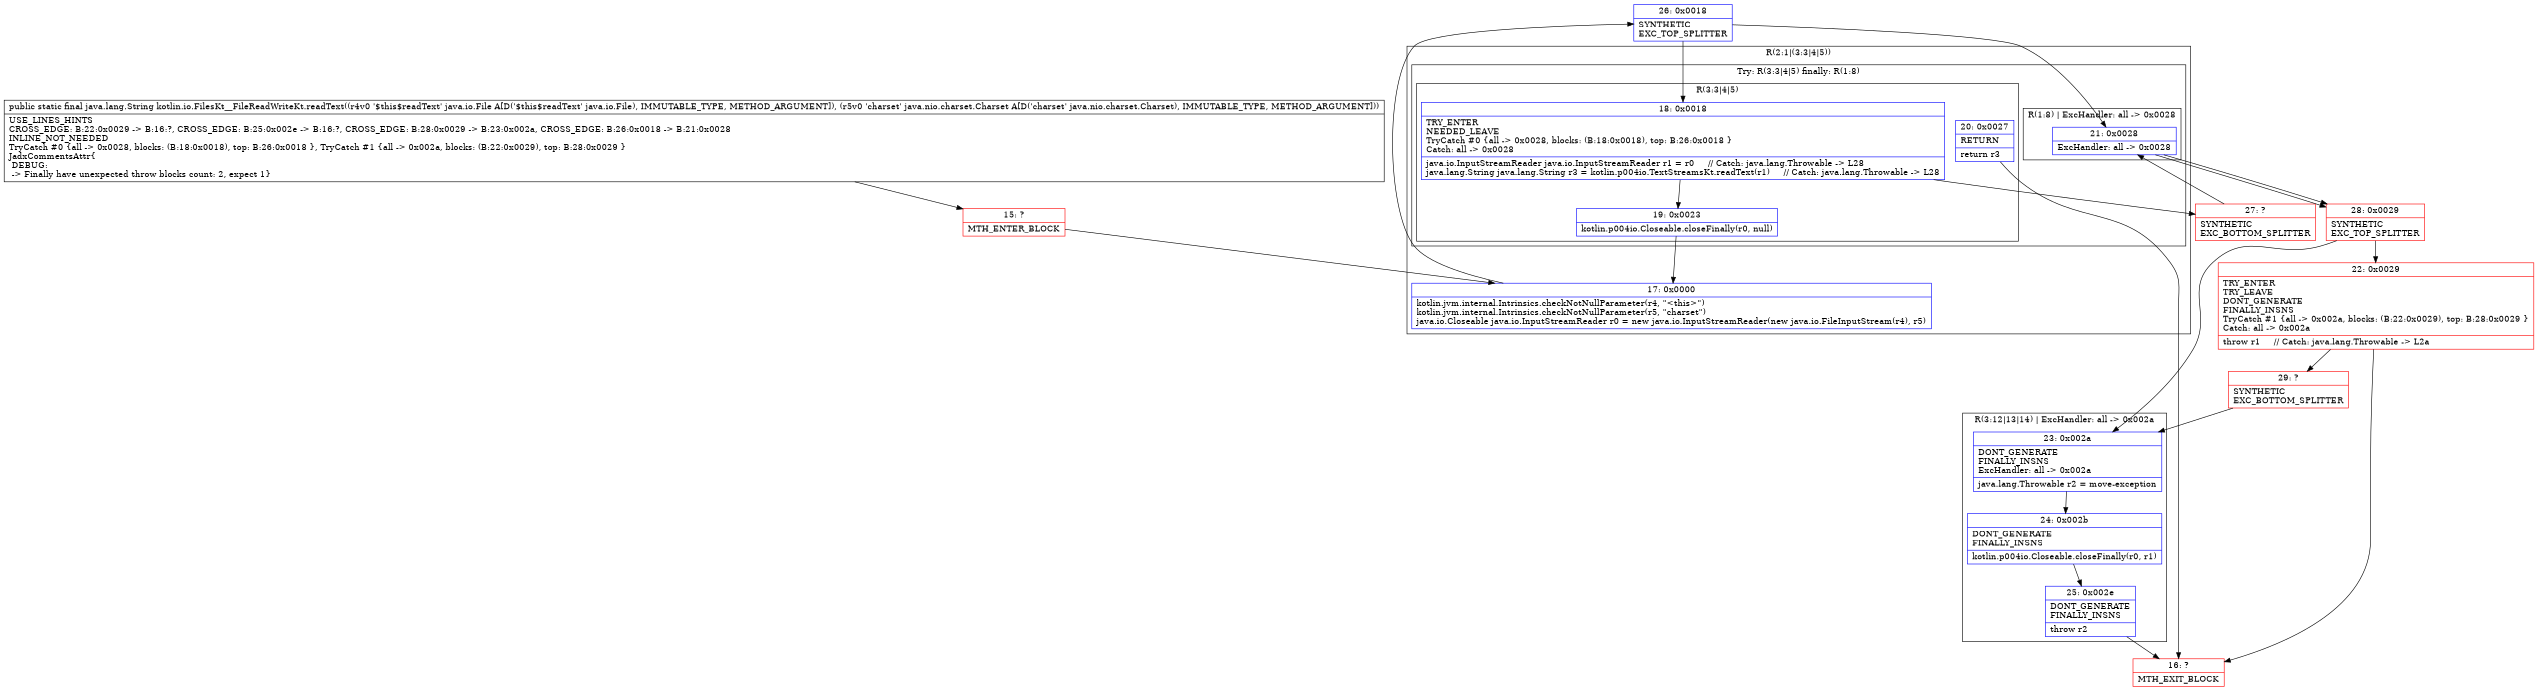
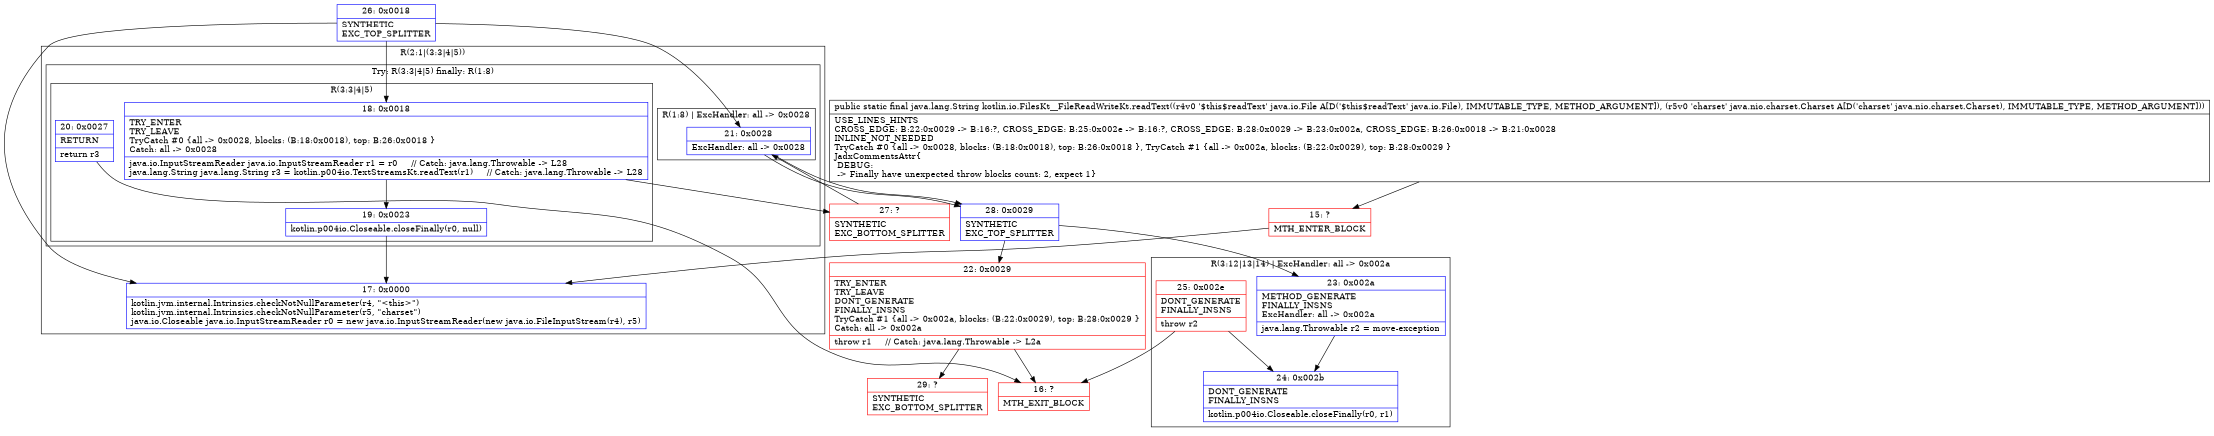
edge "17: 0x0000" -> "26: 0x0018": reversed
node "18: 0x0018": text "NEEDED_LEAVE" -> "TRY_LEAVE"
node "28: 0x0029": color red -> blue
edge "29: ?" -> "23: 0x002a": removed
node "23: 0x002a": text "DONT_GENERATE" -> "METHOD_GENERATE"
edge "24: 0x002b" -> "25: 0x002e": reversed
node "25: 0x002e": color blue -> red
